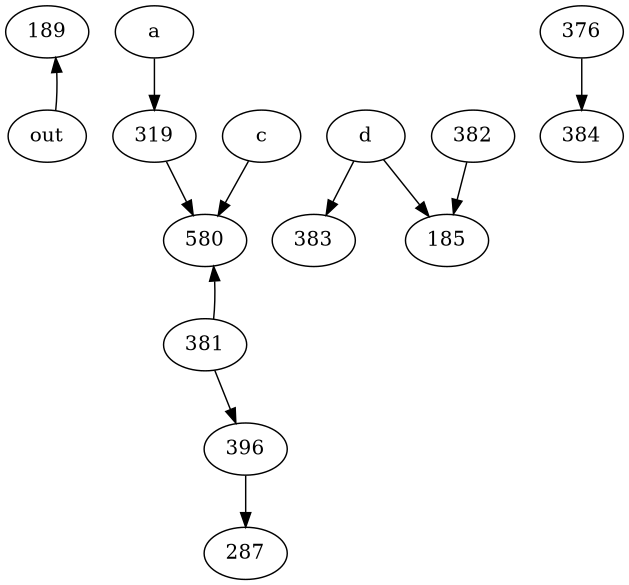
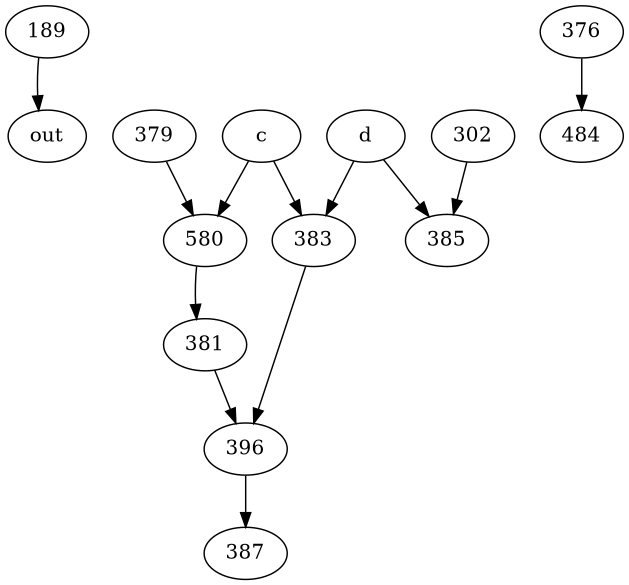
node "a": removed
edge "out" -> "189": reversed
node "319": label "319" -> "379"
node "382": label "382" -> "302"
node "384": label "384" -> "484"
edge "c" -> "383": added
node "185": label "185" -> "385"
edge "381" -> "580": reversed
edge "383" -> "396": added
node "287": label "287" -> "387"
